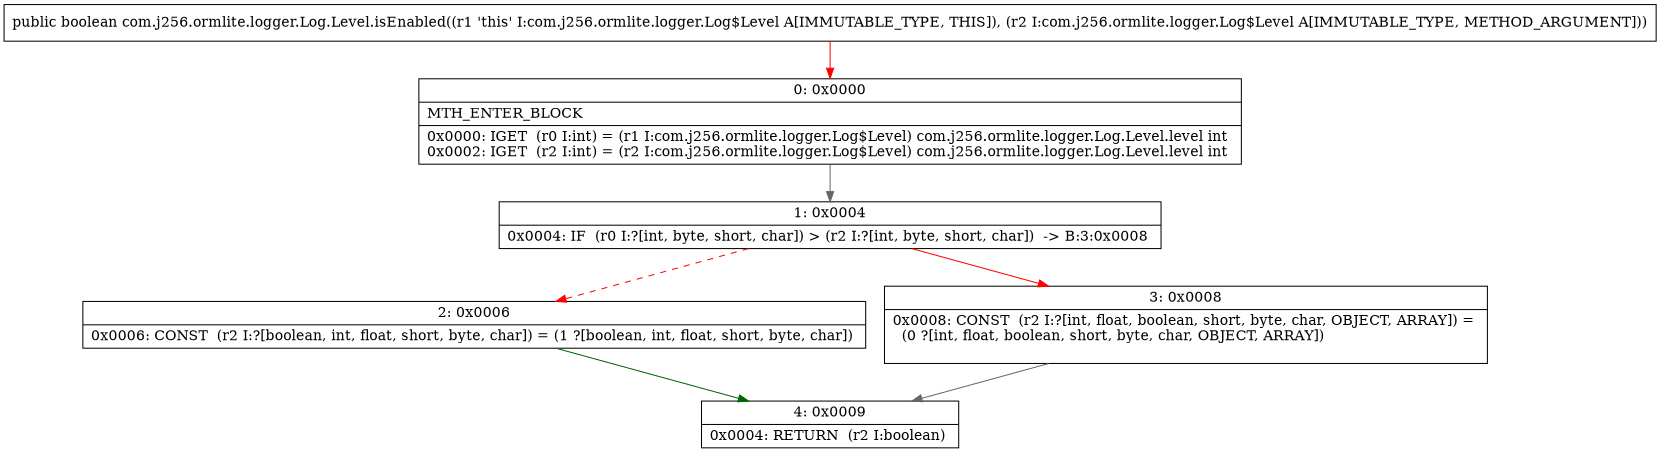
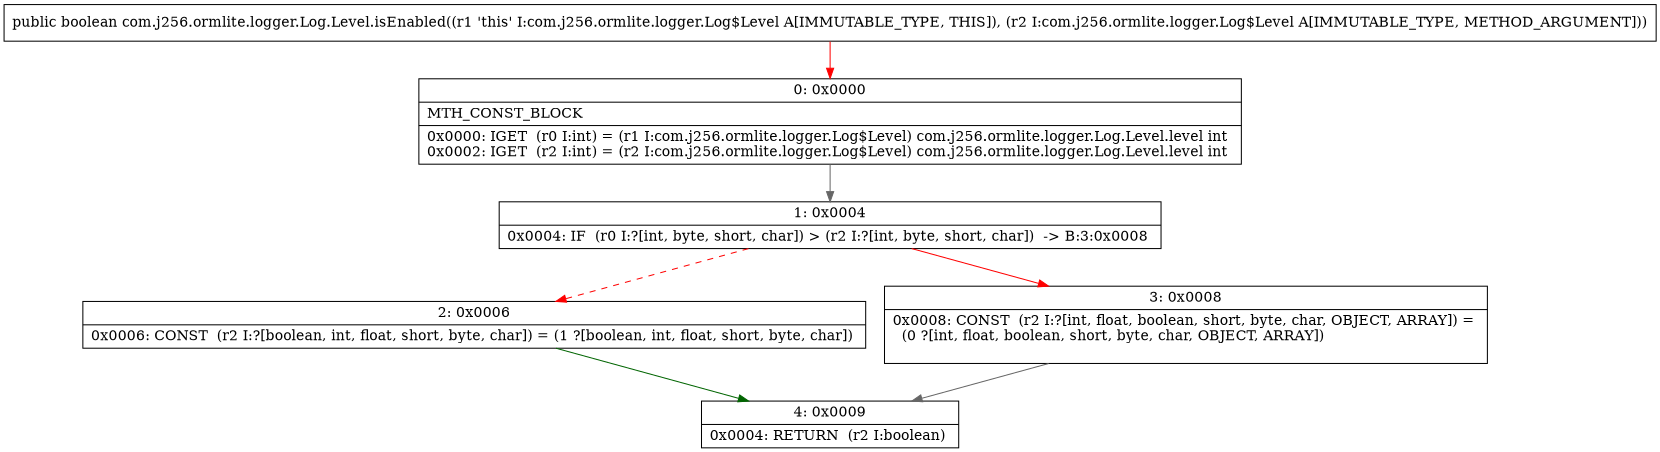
node "0: 0x0000": text "MTH_ENTER_BLOCK" -> "MTH_CONST_BLOCK"
